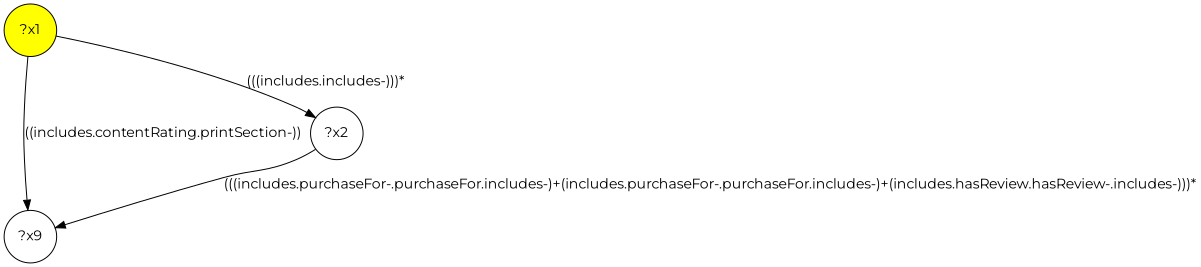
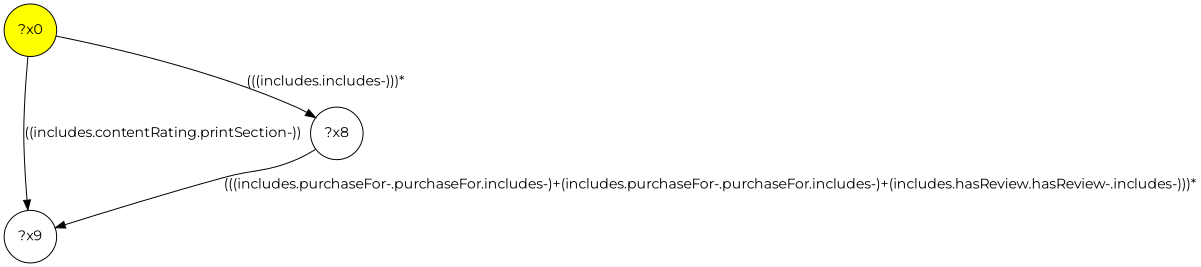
node "?x1": label "?x1" -> "?x0"
node "?x2": label "?x2" -> "?x8"
